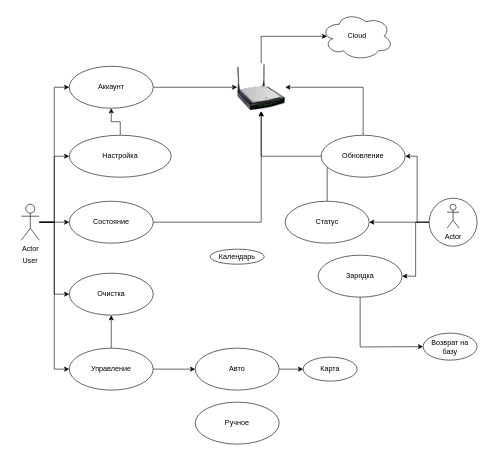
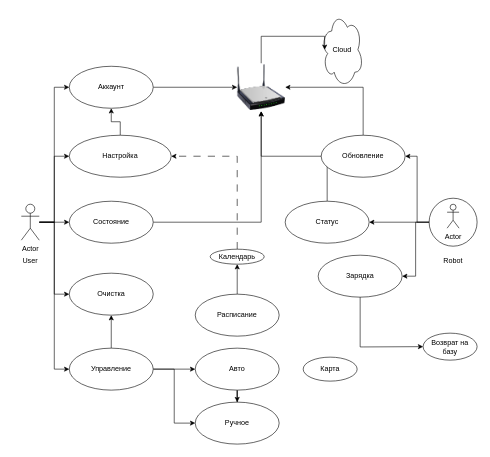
node "Cloud": size 72x48 -> 42x75
edge "Календарь" -> "Настройка": added
node "Robot": added
edge "Расписание" -> "Календарь": added
node "Расписание": added
edge "Авто" -> "Карта": now "Авто" -> "Ручное"
edge "Управление" -> "Ручное": added
